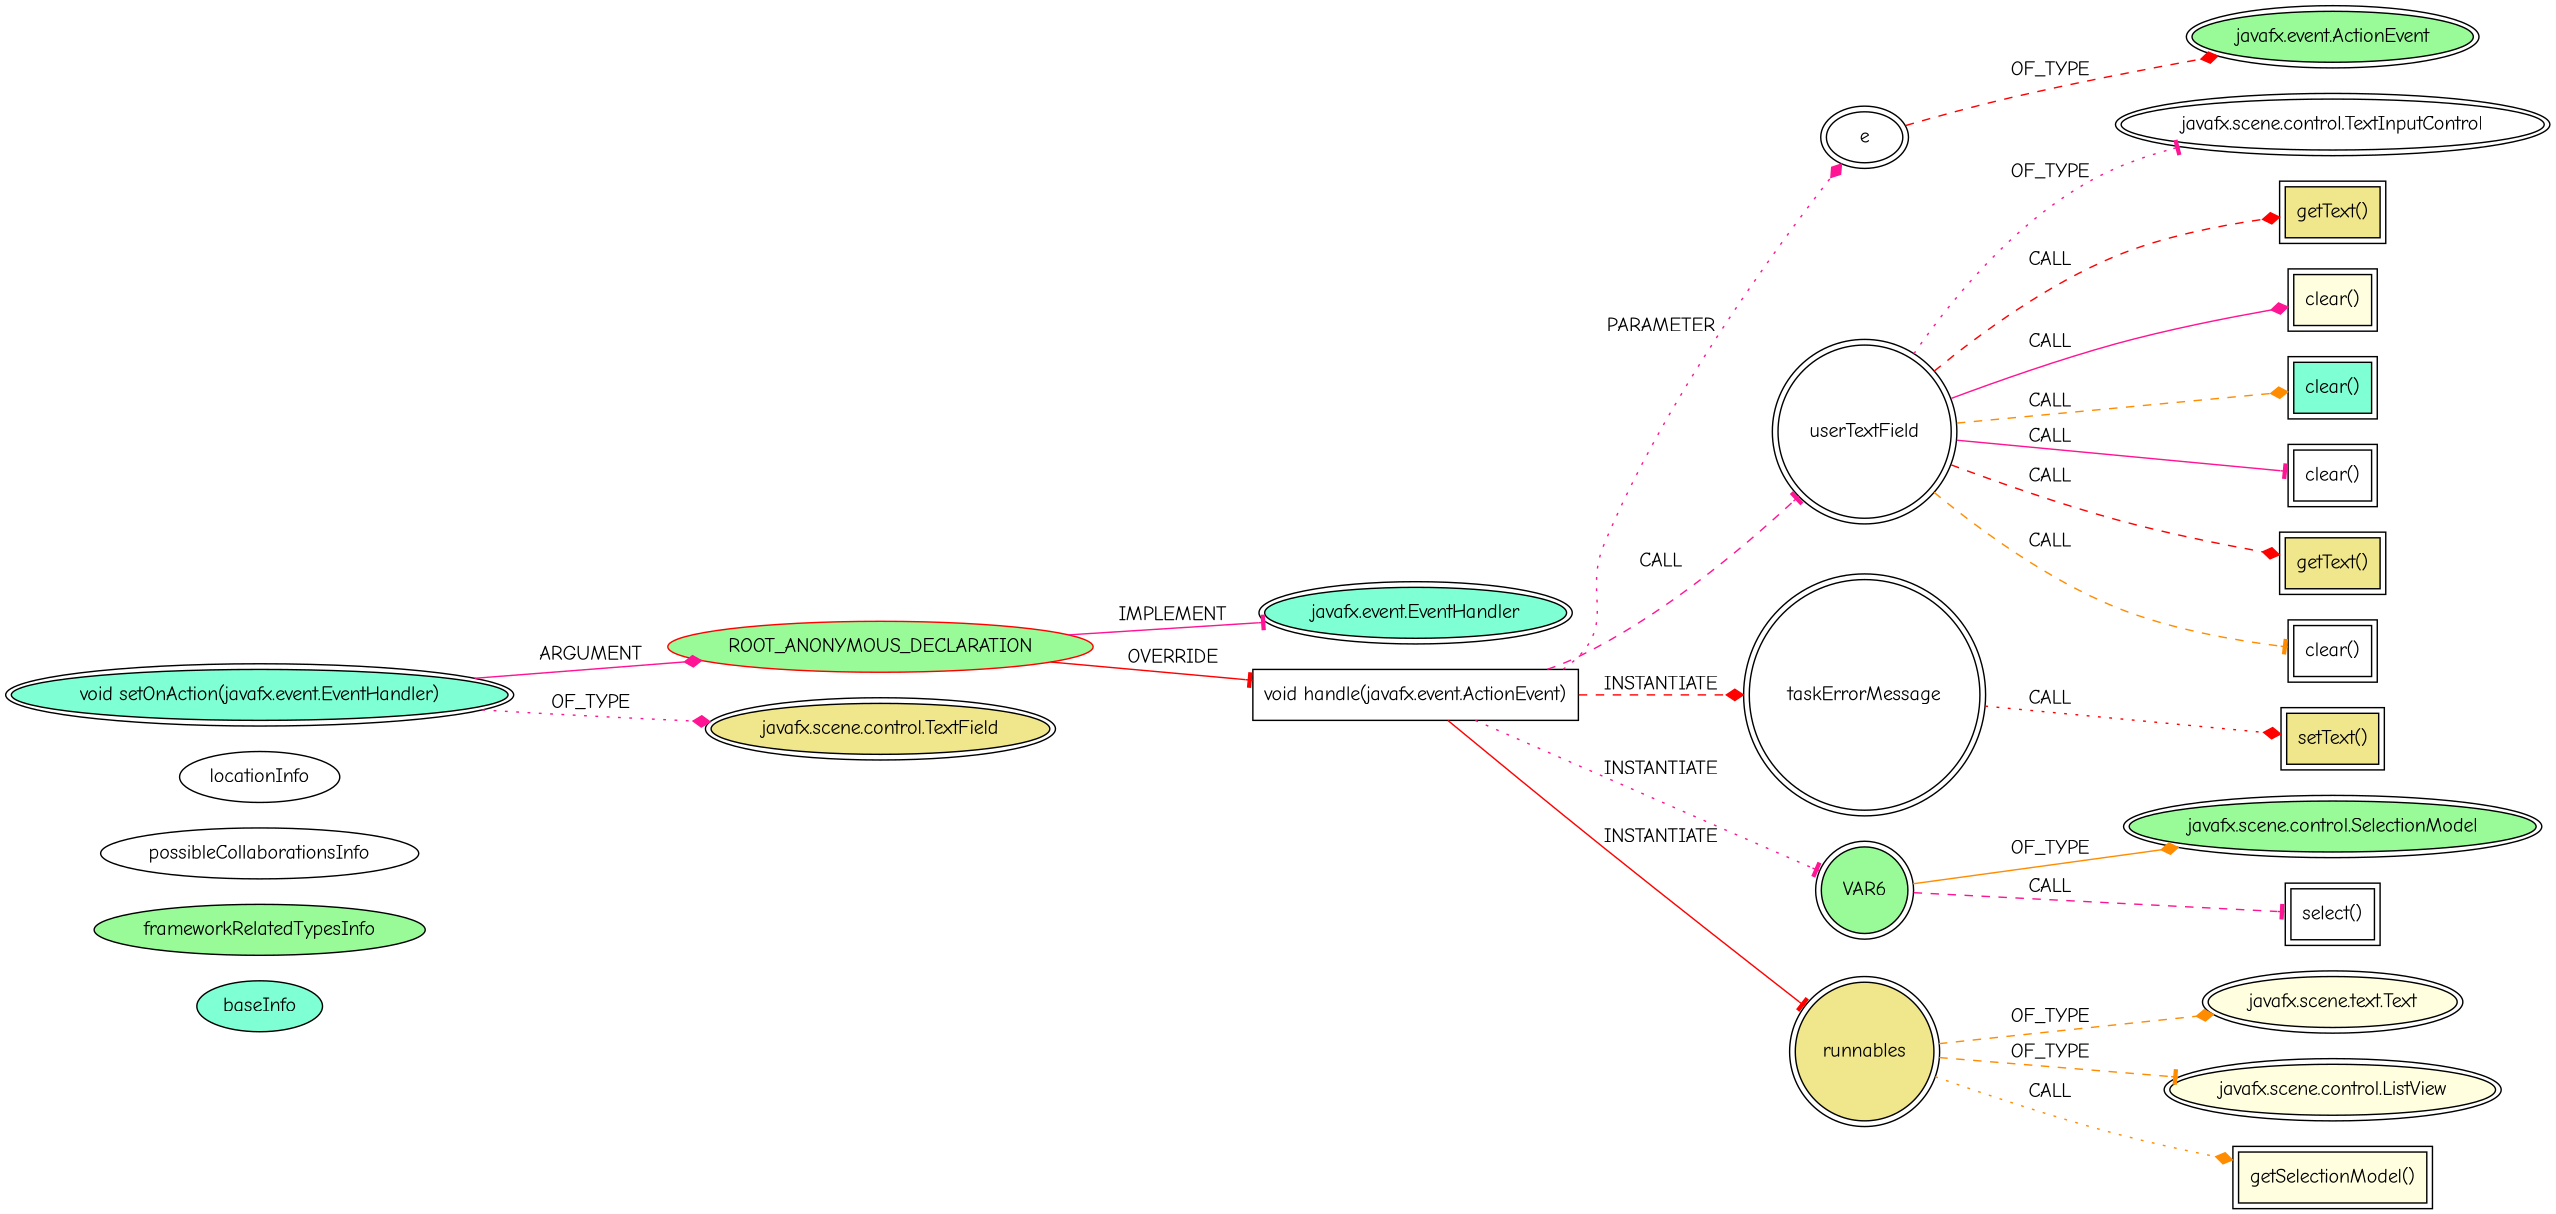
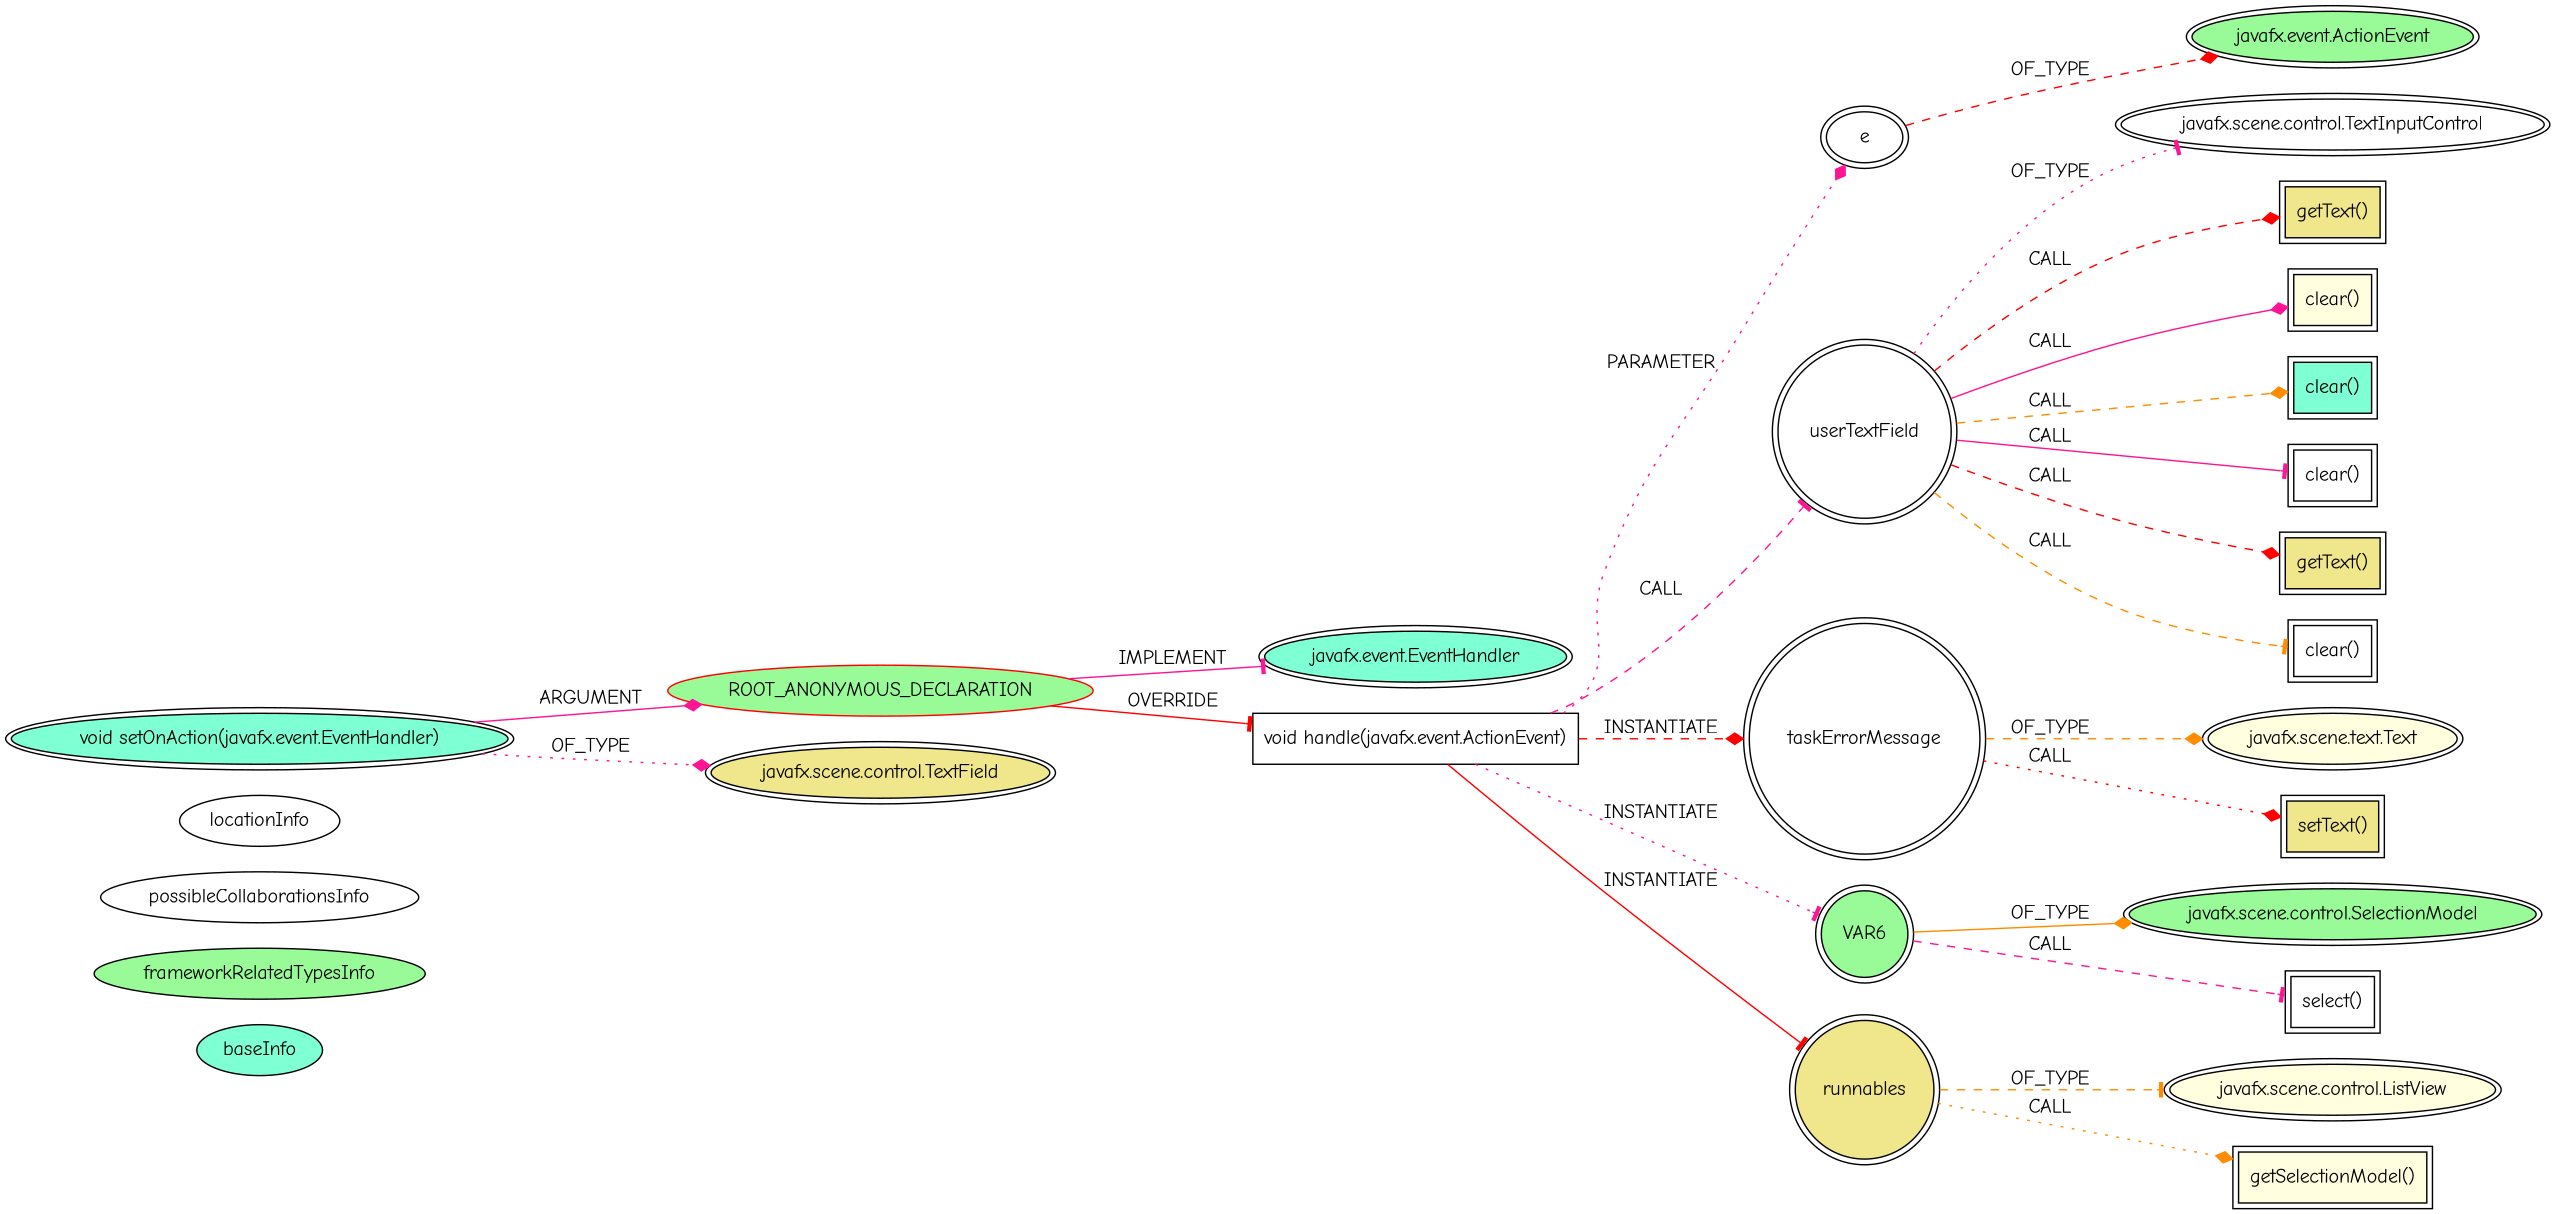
edge "runnables" -> "javafx.scene.text.Text": now "taskErrorMessage" -> "javafx.scene.text.Text"
